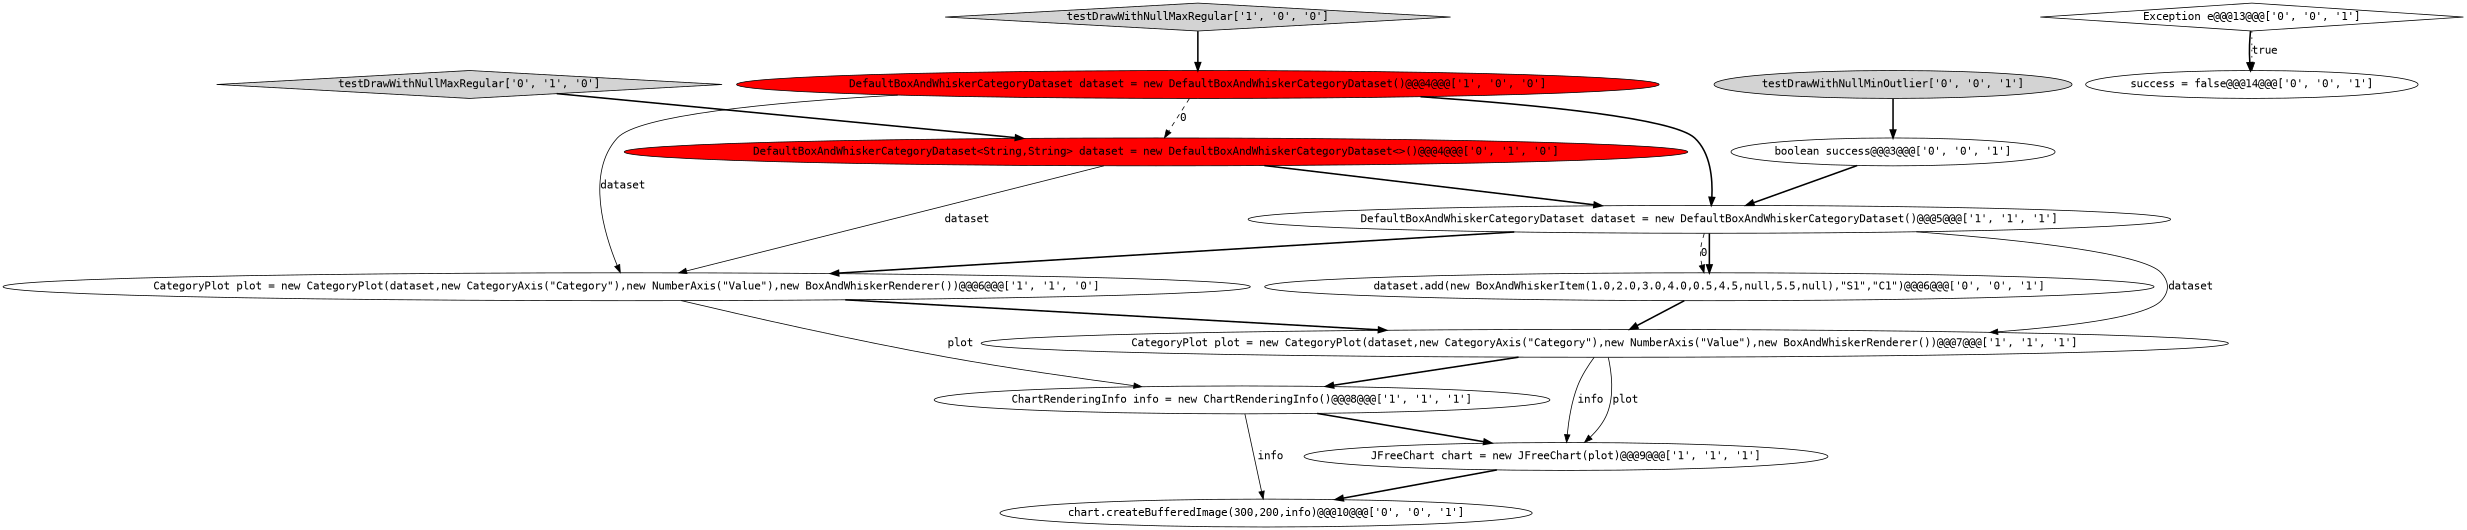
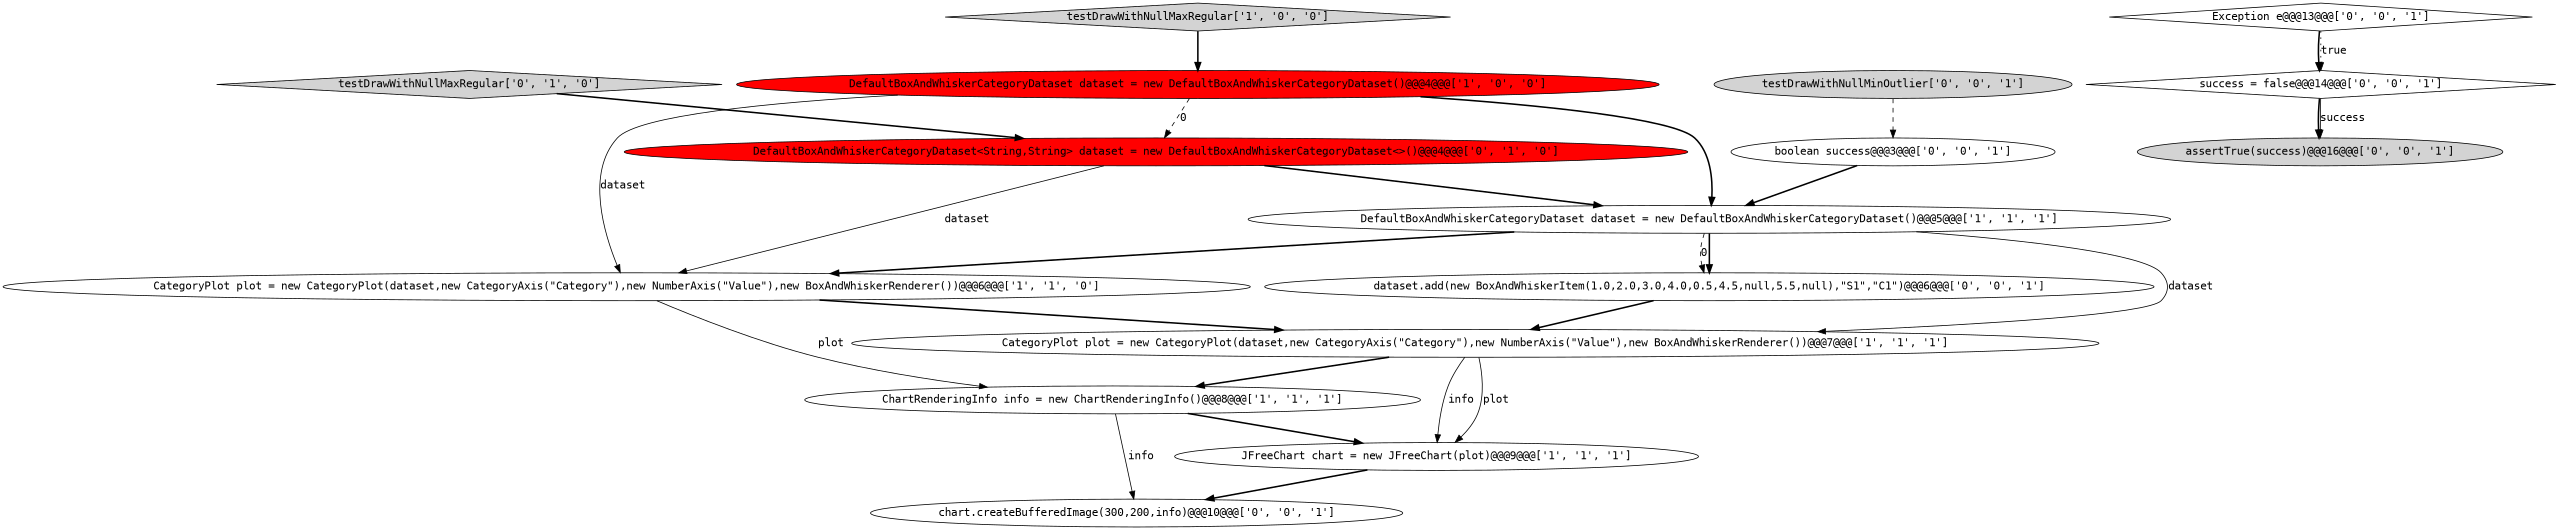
node "success = false@@@14@@@['0', '0', '1']": shape ellipse -> diamond
edge "testDrawWithNullMinOutlier['0', '0', '1']" -> "boolean success@@@3@@@['0', '0', '1']": style bold -> dashed
node "assertTrue(success)@@@16@@@['0', '0', '1']": added
